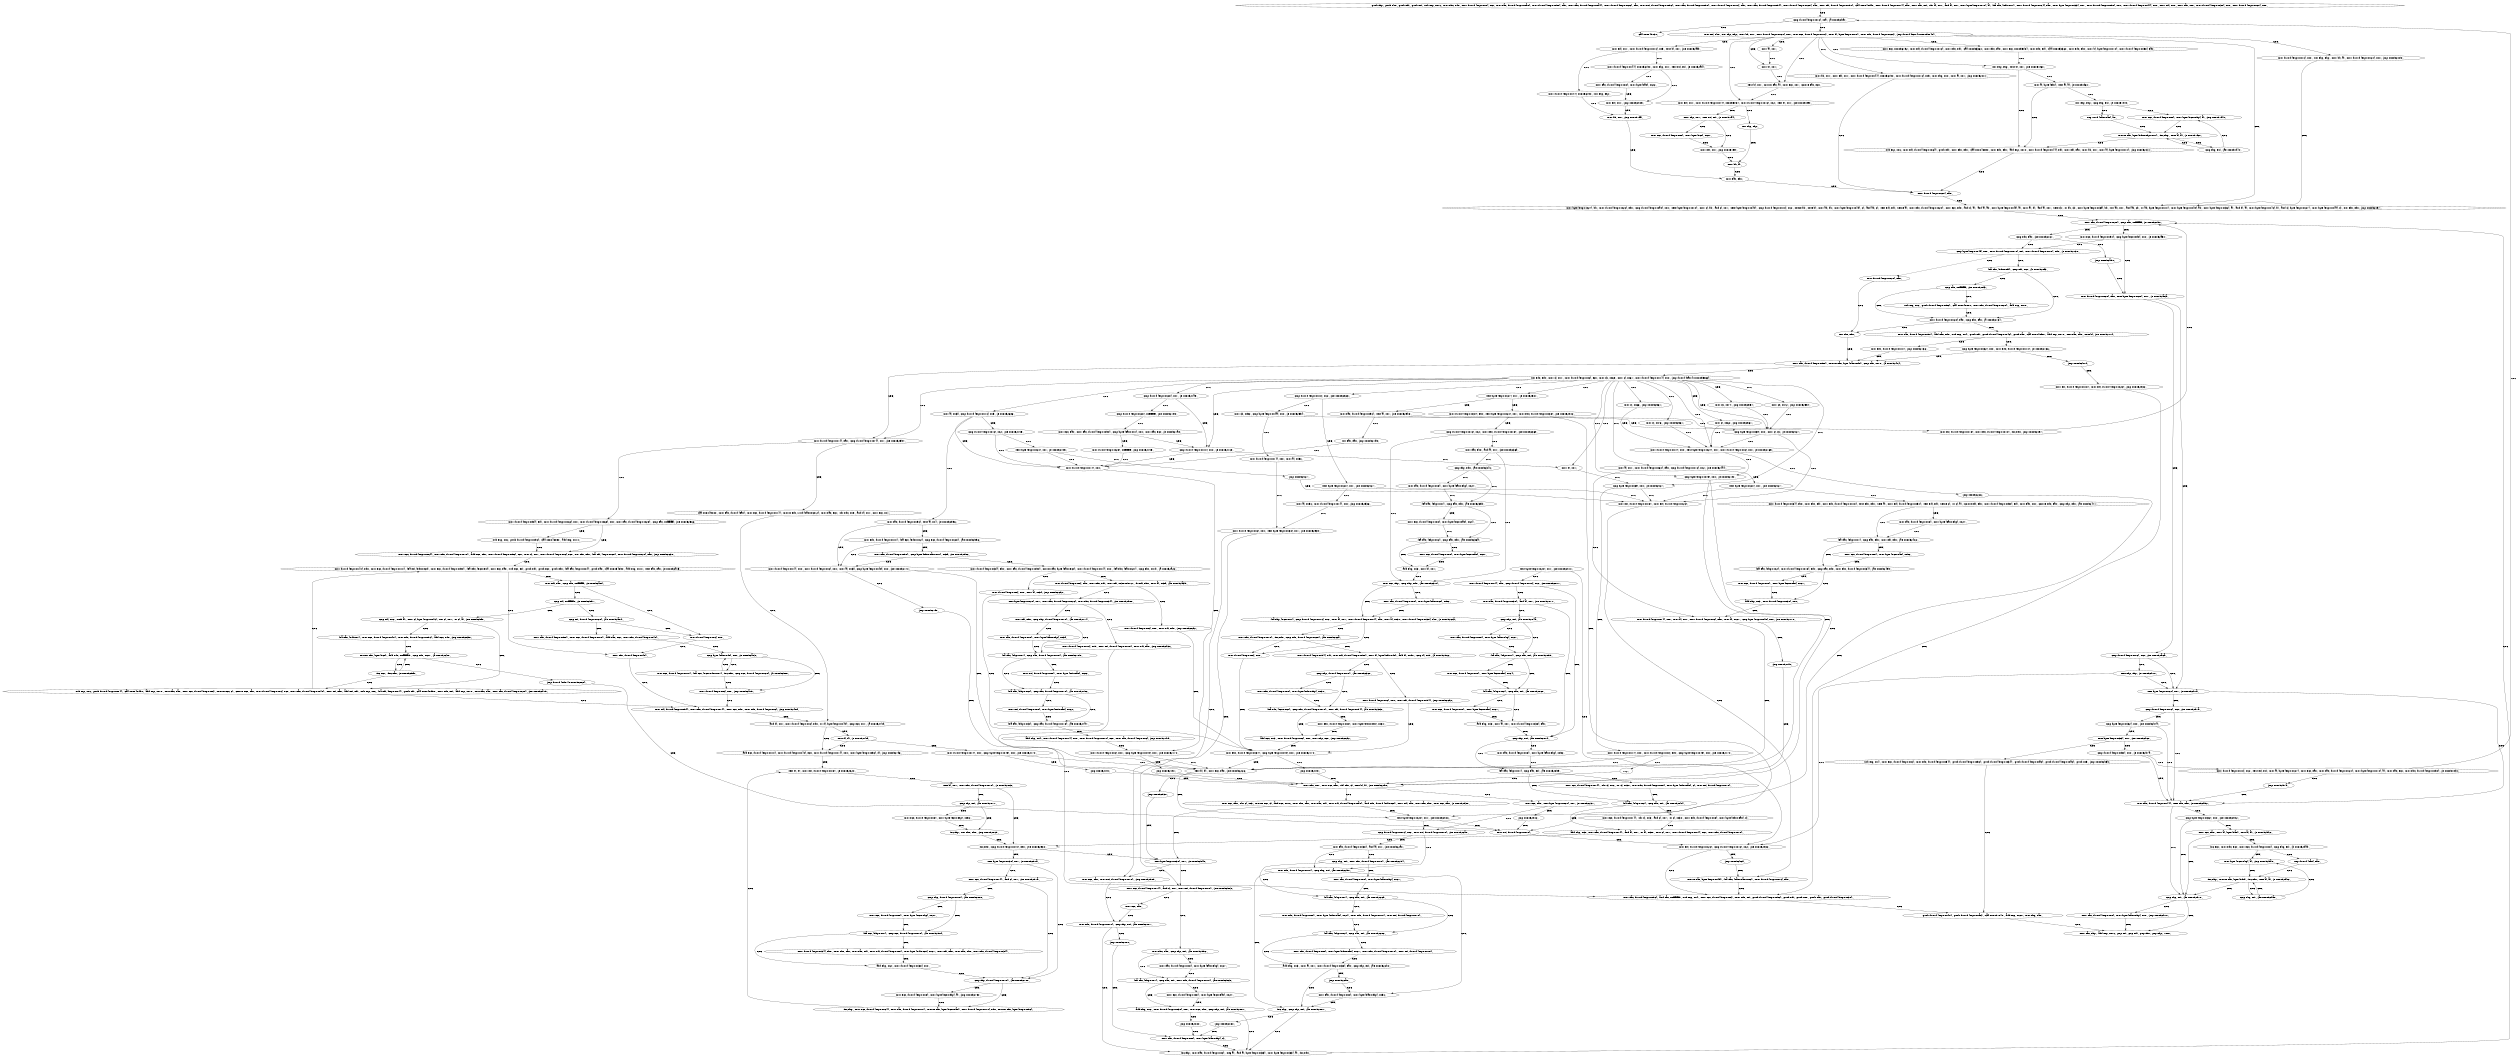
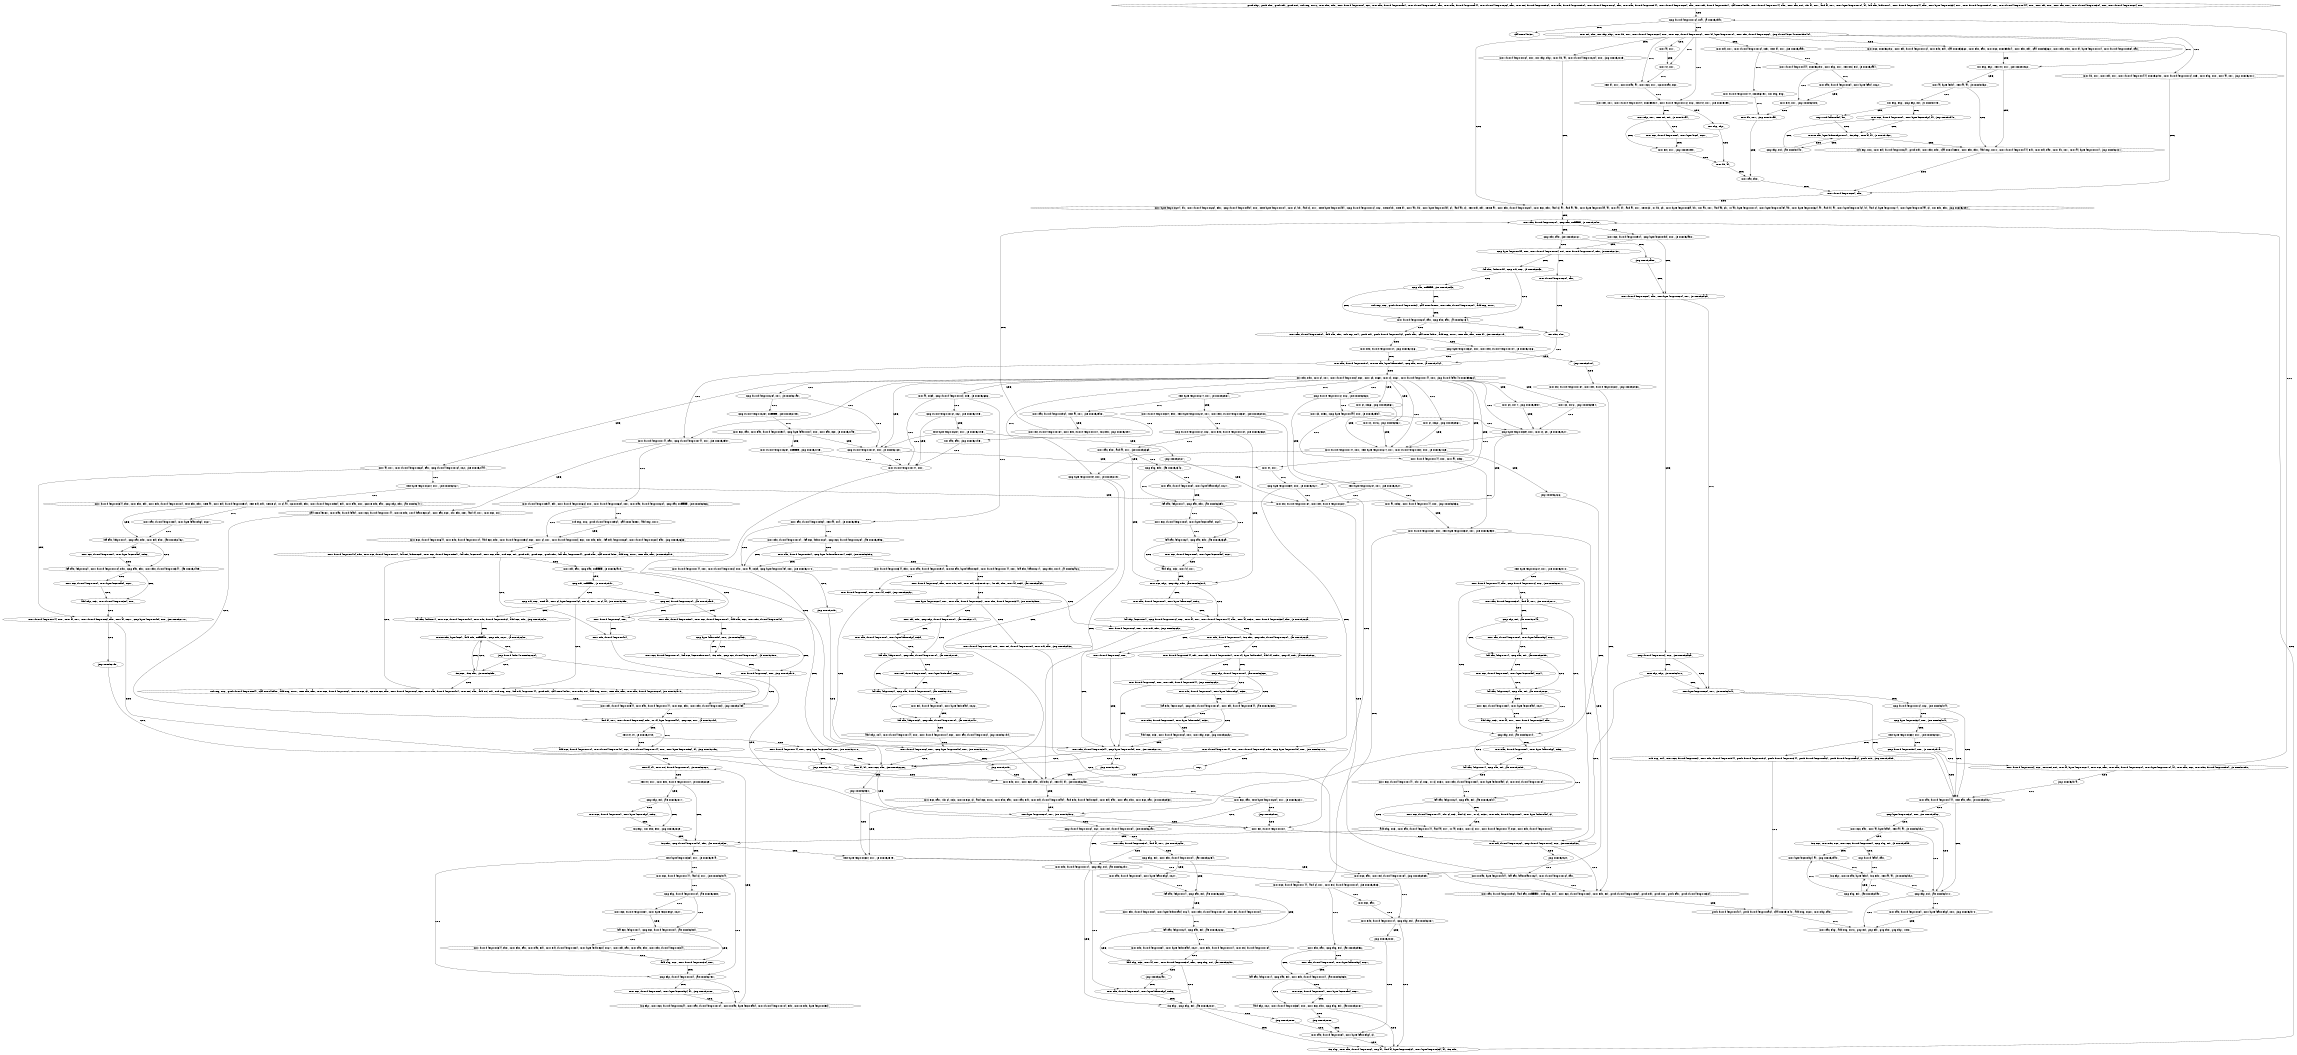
edge "'test byte [esp+0x20], 0x1', 'je 0x80521b5'," -> "'mov dword [esp+0x14], 0x0',": now "'test byte [esp+0x20], 0x1', 'je 0x80521b5'," -> "'cmp dword [esp+0x10], 0x0', 'je 0x80521ce',"
edge "'jmp dword [edx*4+0x8056068]'," -> "'inc ecx', 'dec eax', 'je 0x80525f0',": added, label "CFG"
